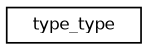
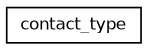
node "type_type": label "type_type" -> "contact_type"
